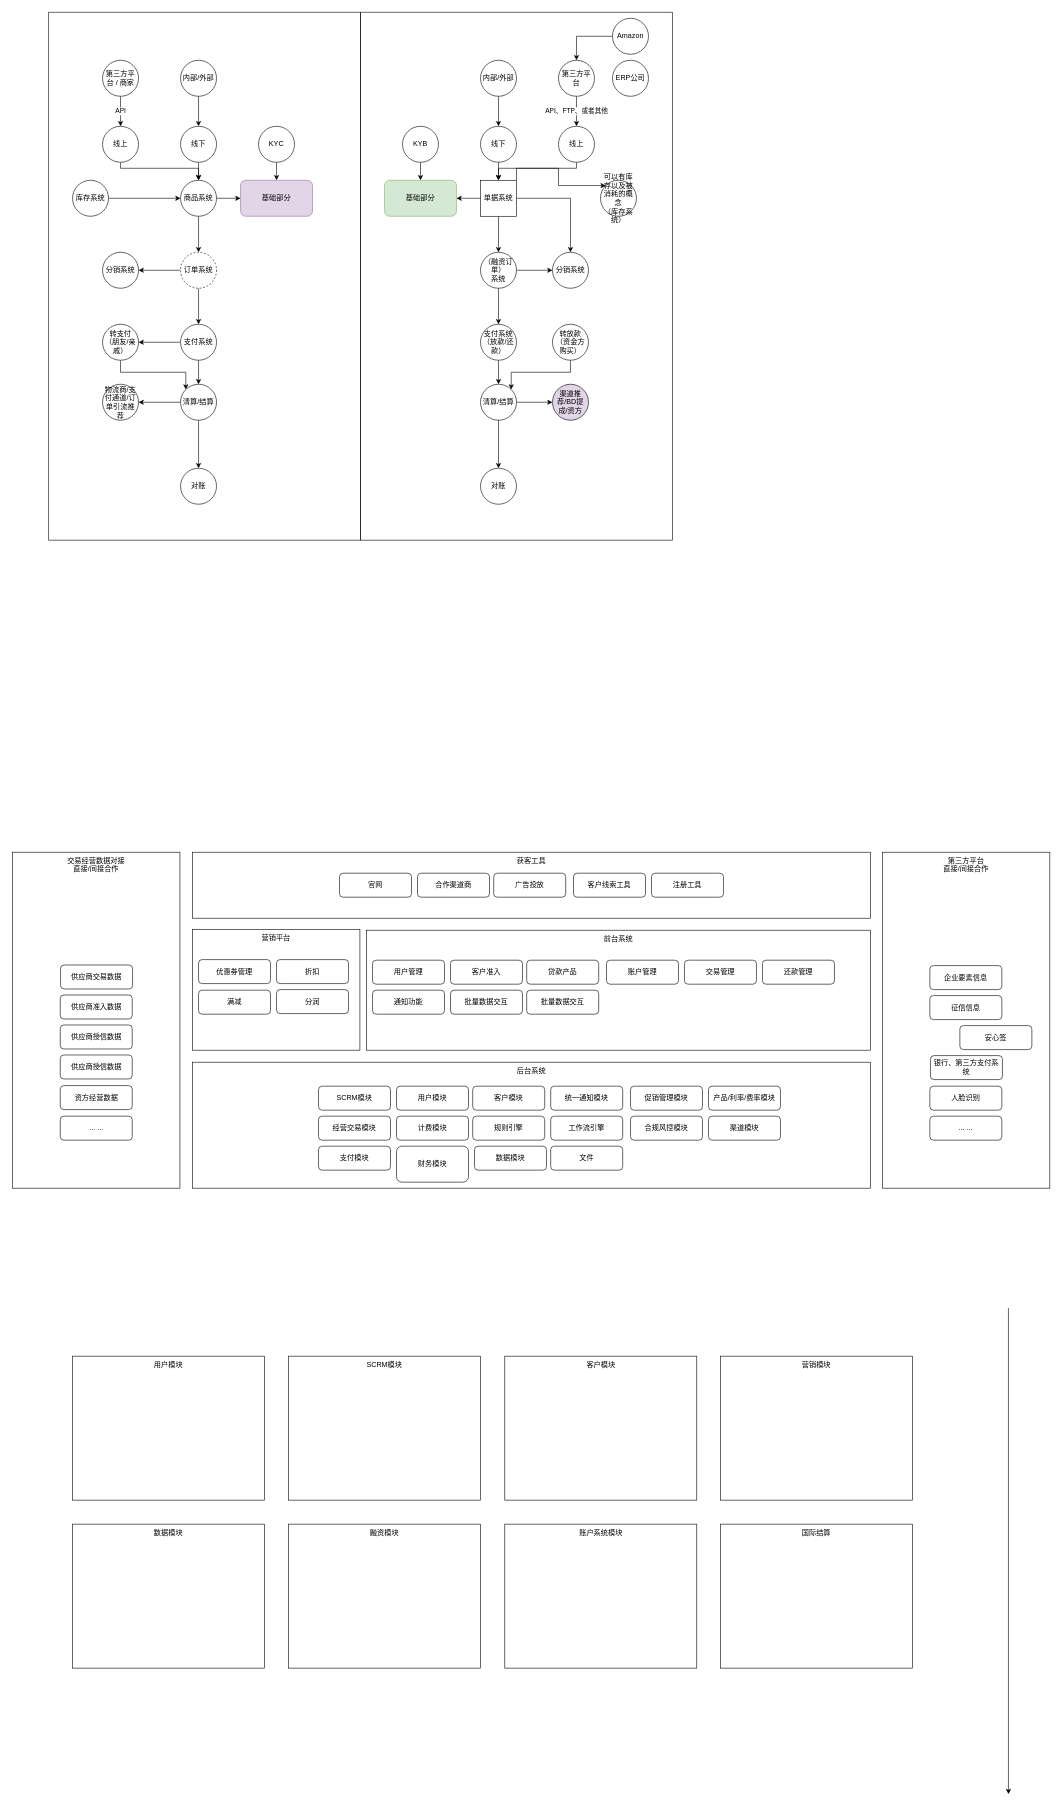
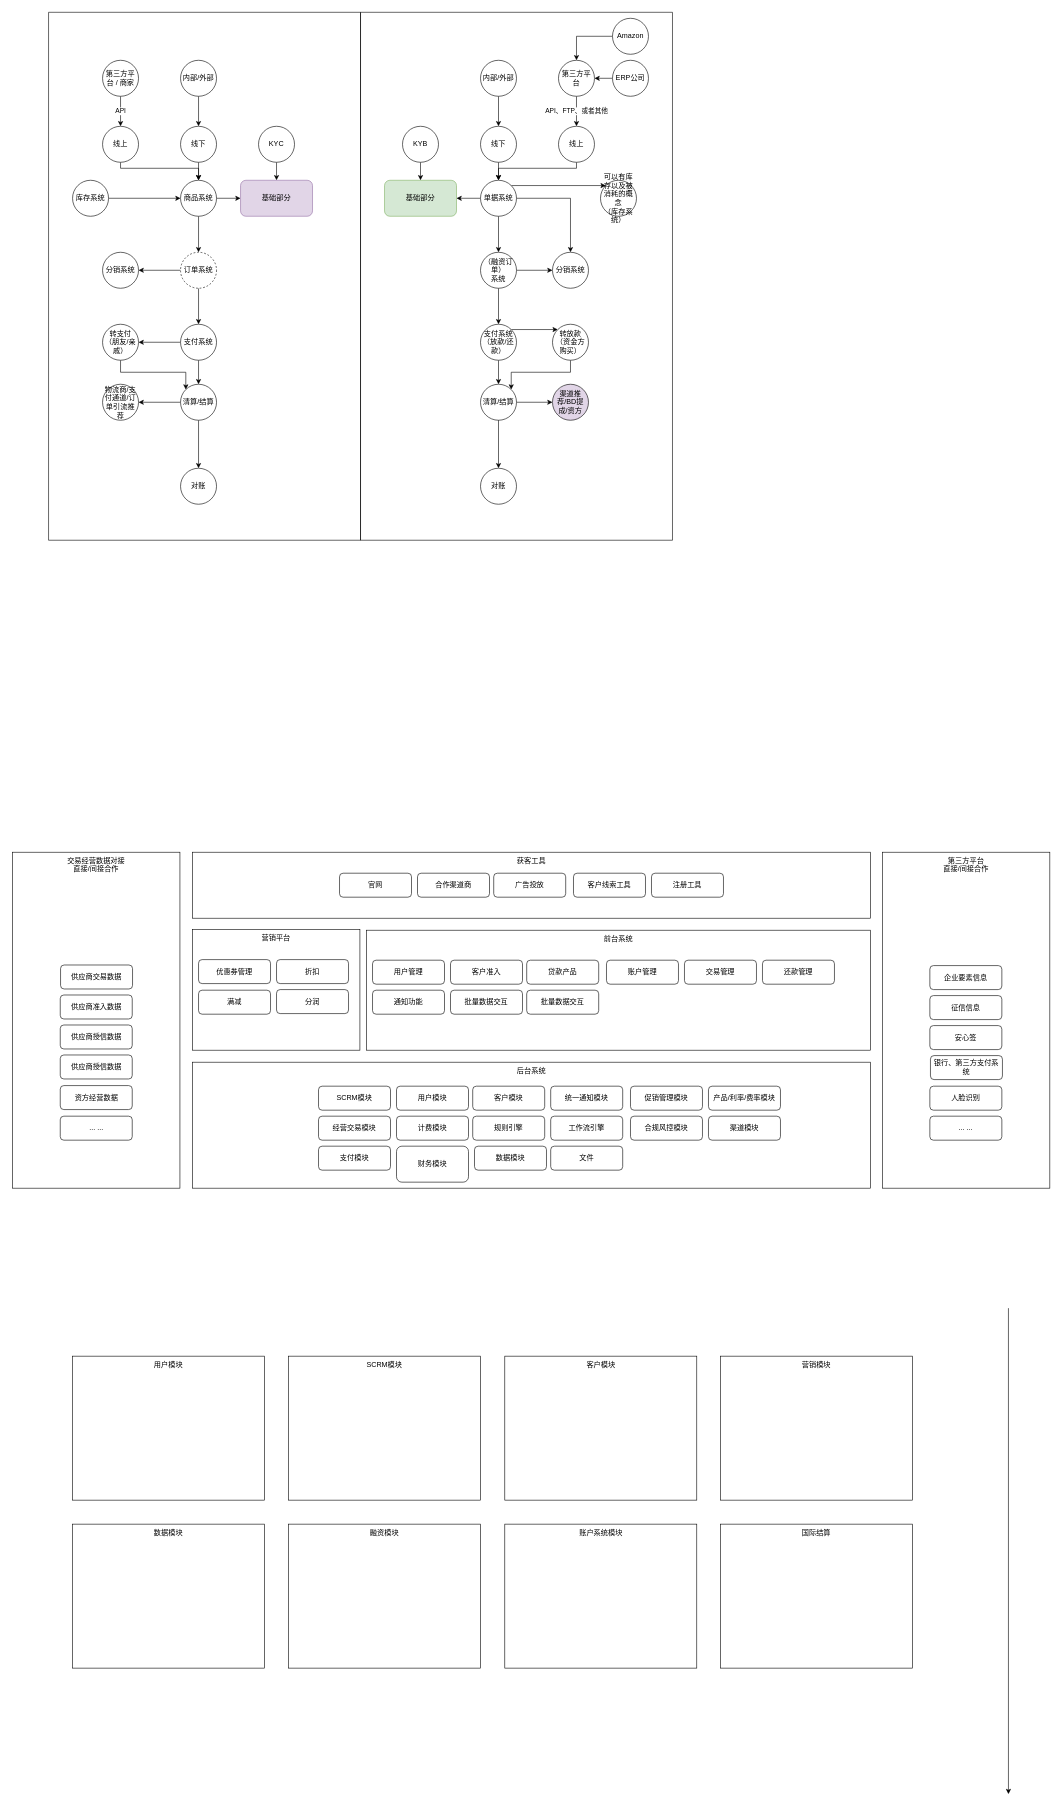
edge "ERP公司" -> "第三方平台": added
node "单据系统": shape rectangle -> ellipse
edge "支付系统（放款/还款）" -> "转放款 （资金方购买）": added
node "安心签": moved (996, 1038) -> (966, 1038)
